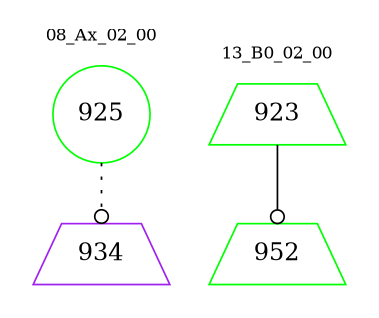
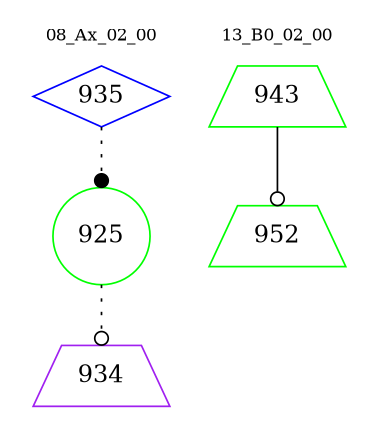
node "935": added
node "923": label "923" -> "943"
